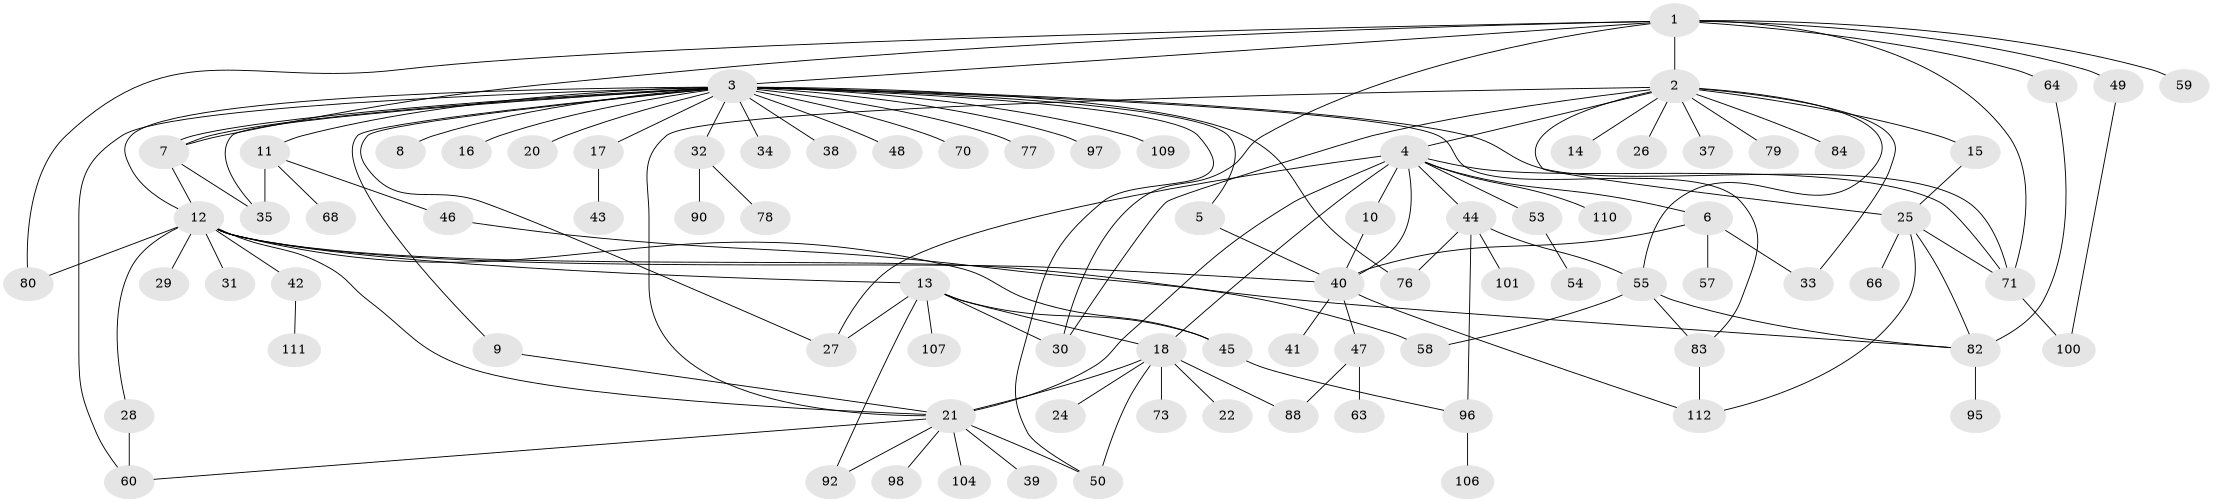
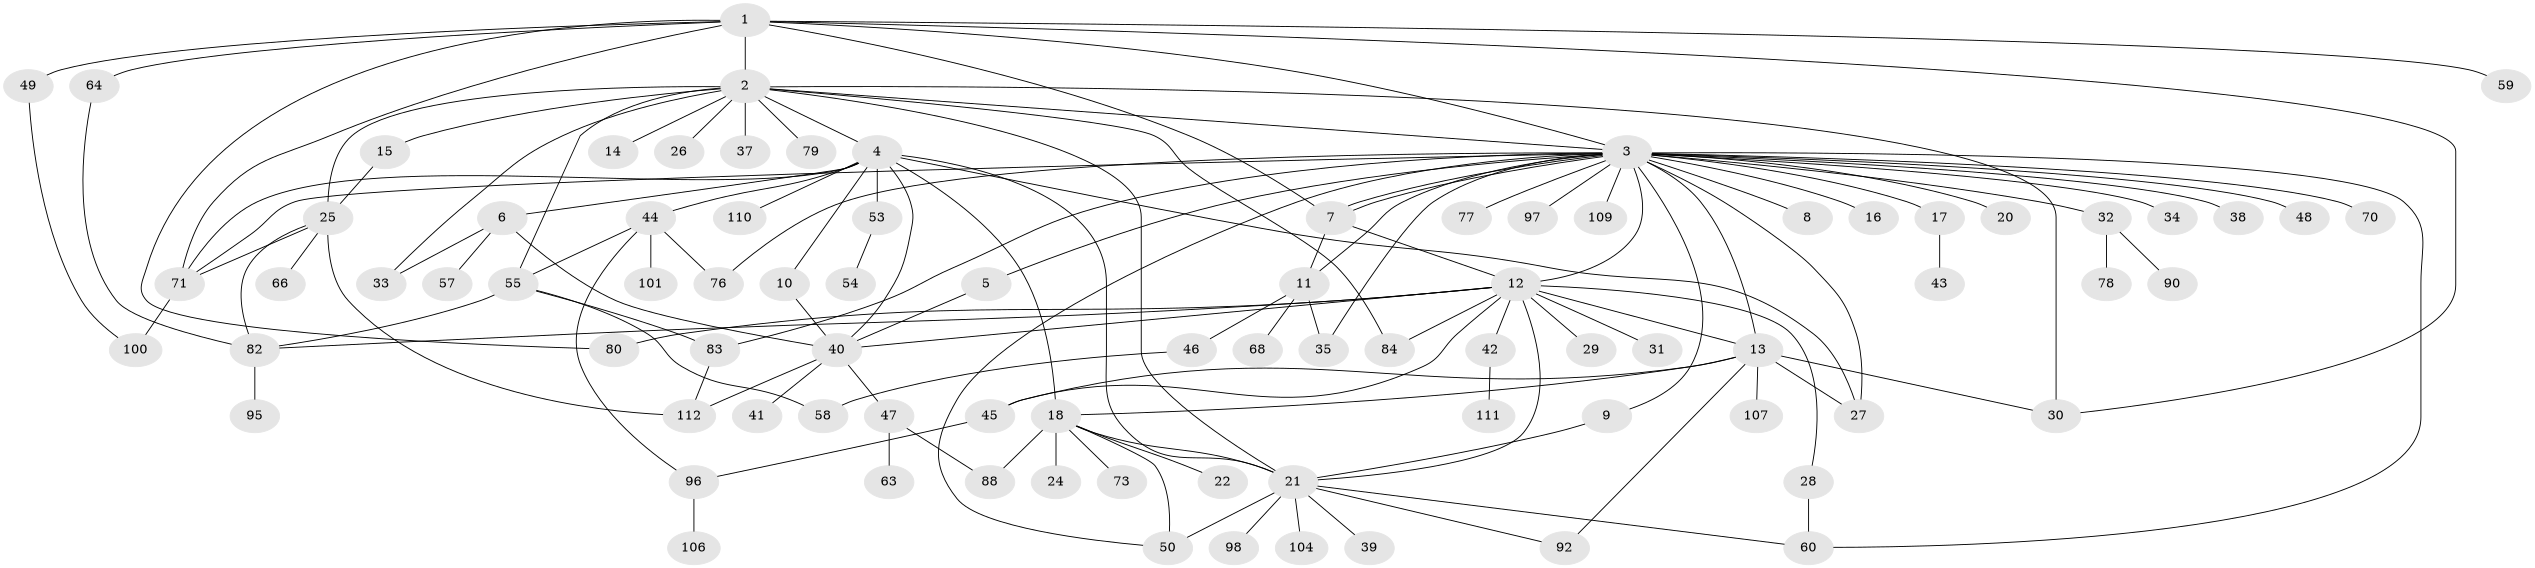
edge "2" -- "3": added
edge "7" -- "35": now "7" -- "11"
edge "3" -- "13": added
edge "12" -- "84": added
